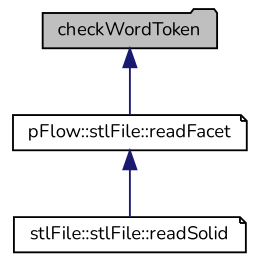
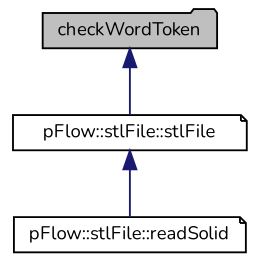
node "pFlow::stlFile::readFacet": label "pFlow::stlFile::readFacet" -> "pFlow::stlFile::stlFile"
node "stlFile::stlFile::readSolid": label "stlFile::stlFile::readSolid" -> "pFlow::stlFile::readSolid"
